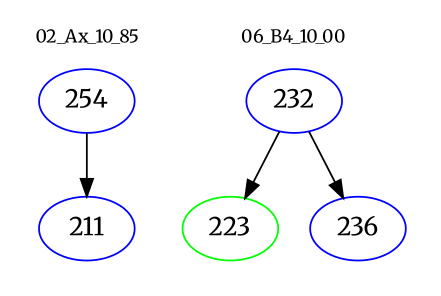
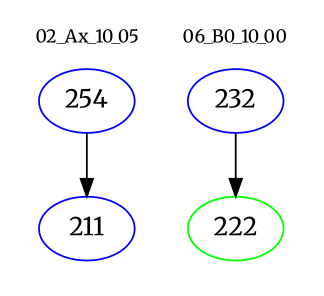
cluster "02_Ax_10_85": label "02_Ax_10_85" -> "02_Ax_10_05"
cluster "06_B4_10_00": label "06_B4_10_00" -> "06_B0_10_00"
node "223": label "223" -> "222"
node "236": removed
